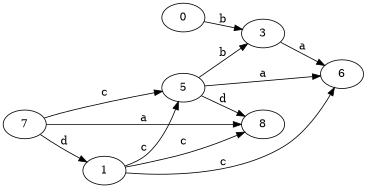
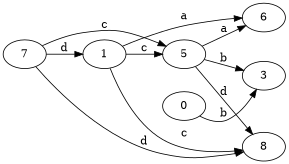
edge "3" -> "6": removed, label "a"
edge "7" -> "8": label "a" -> "d"
edge "1" -> "6": label "c" -> "a"
